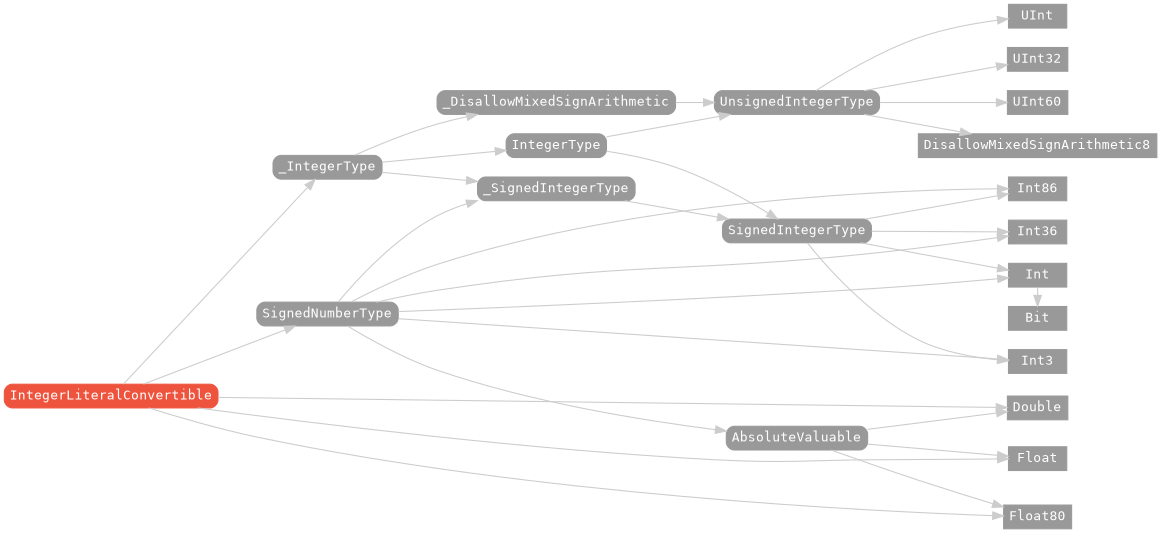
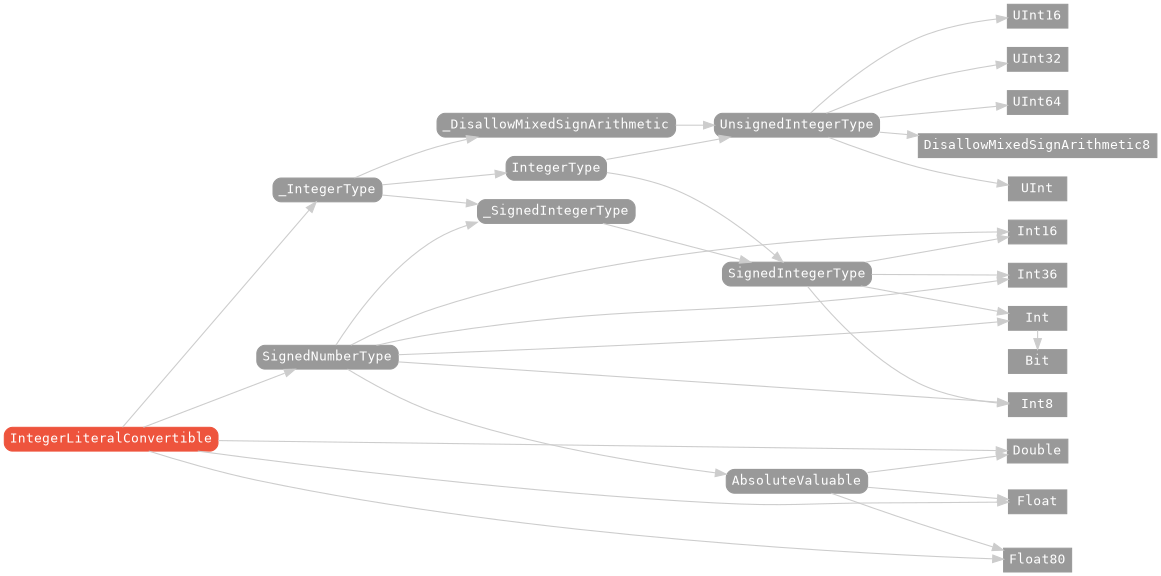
node "UInt16": added
node "UInt60": label "UInt60" -> "UInt64"
node "Int86": label "Int86" -> "Int16"
node "Int3": label "Int3" -> "Int8"
